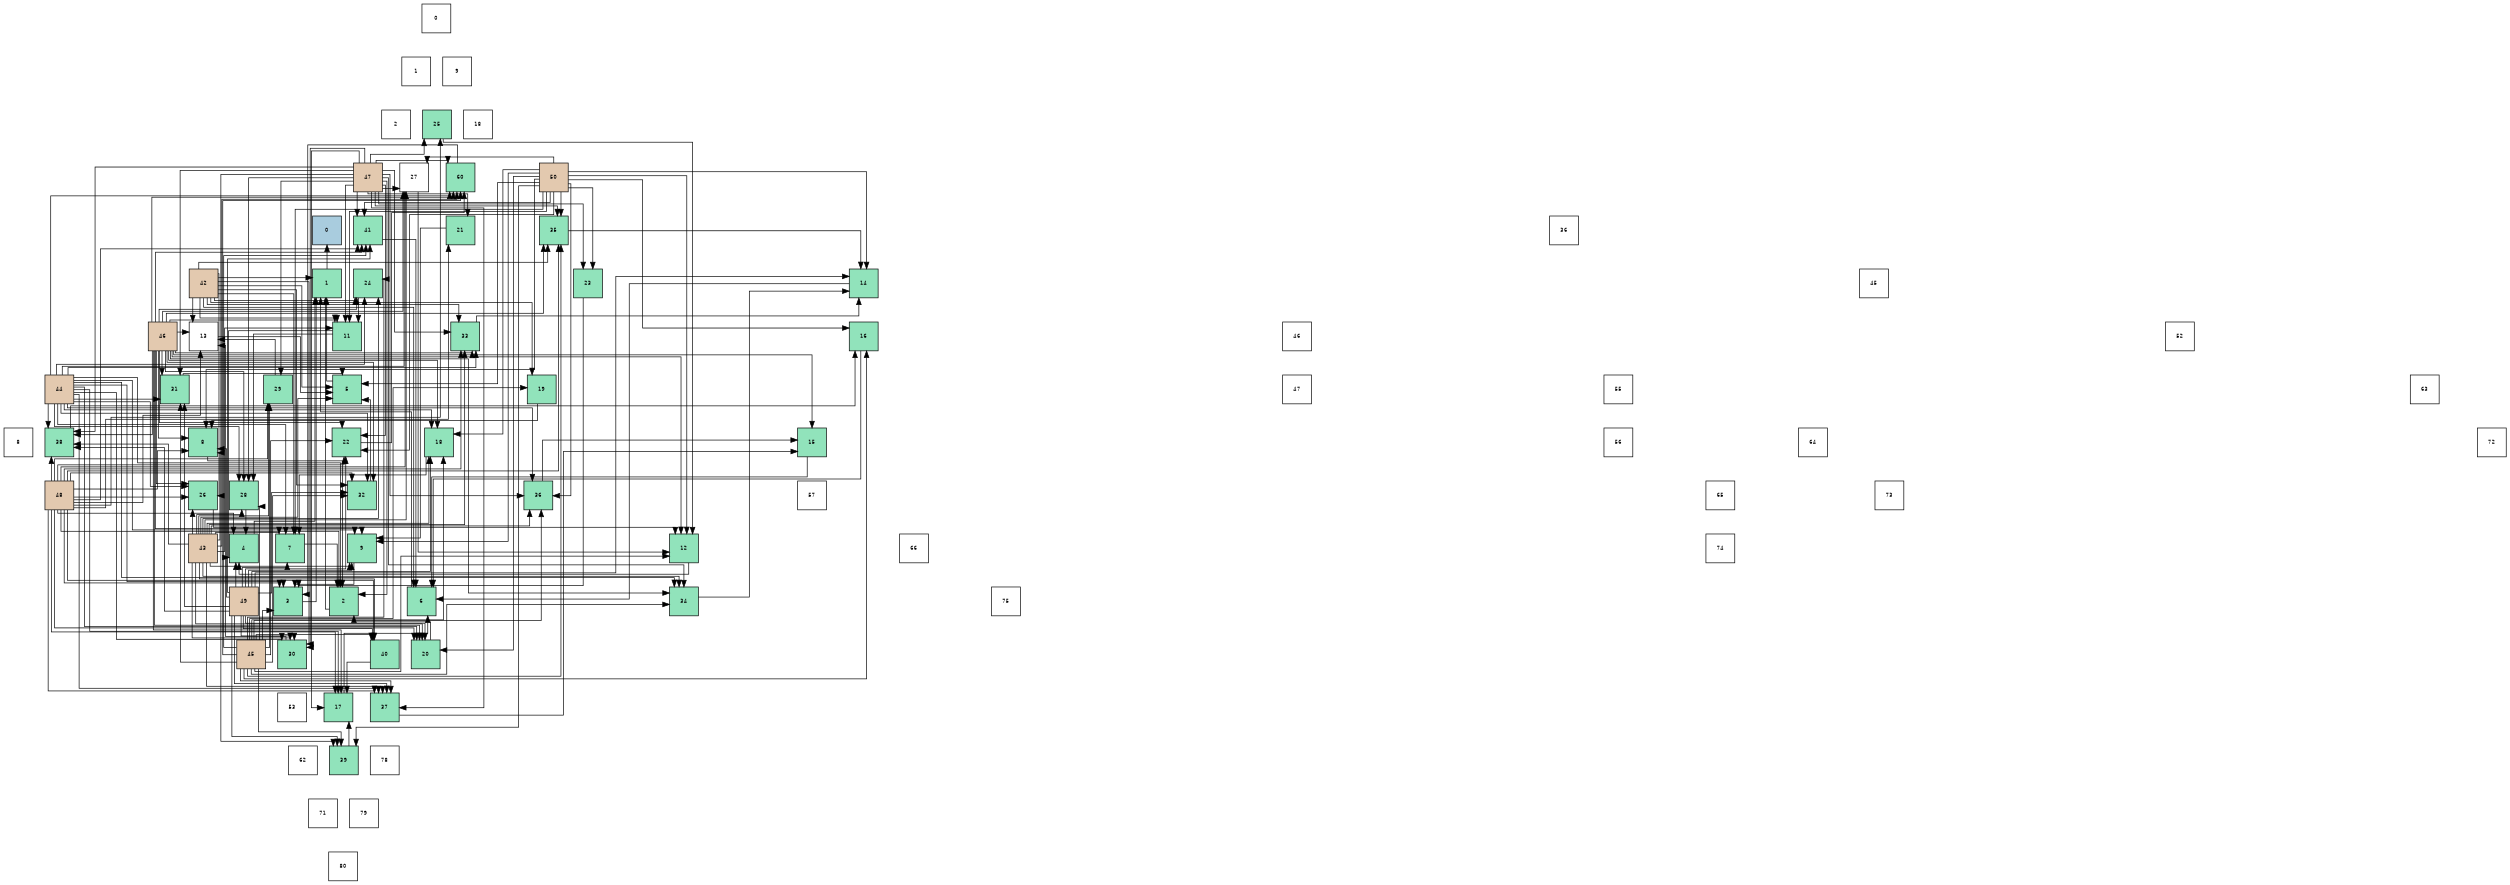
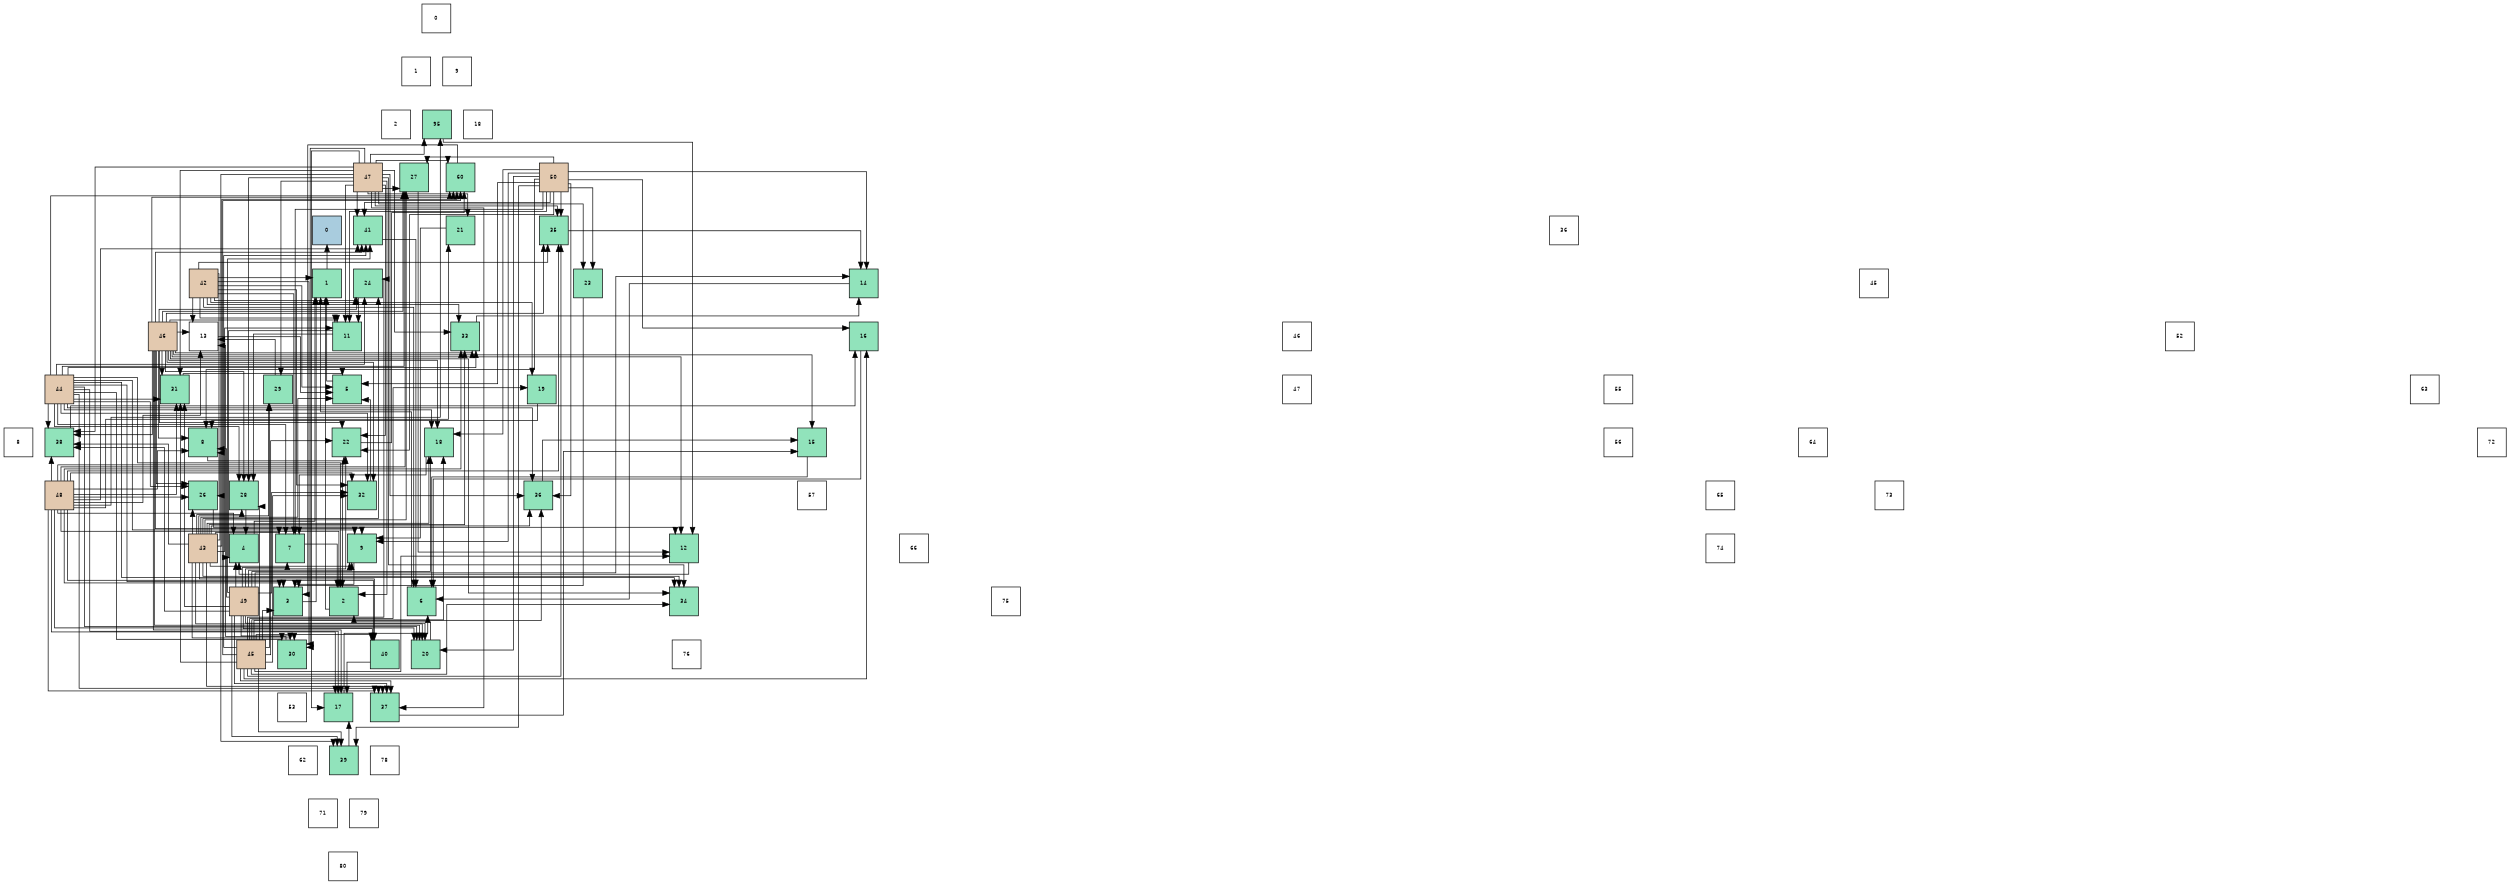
node "25": label "25" -> "95"
node "27": fillcolor #ffffff -> #91e3bb
edge "50" -> "12": removed
edge "34" -> "14": removed
edge "48" -> "29": now "48" -> "31"
node "76": added
